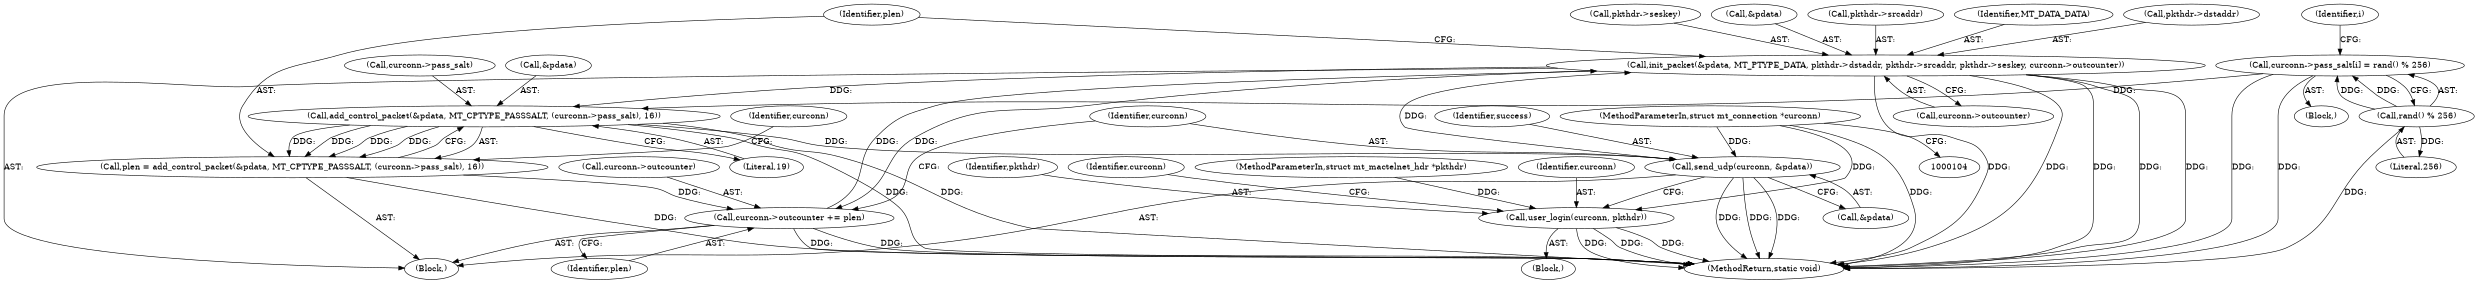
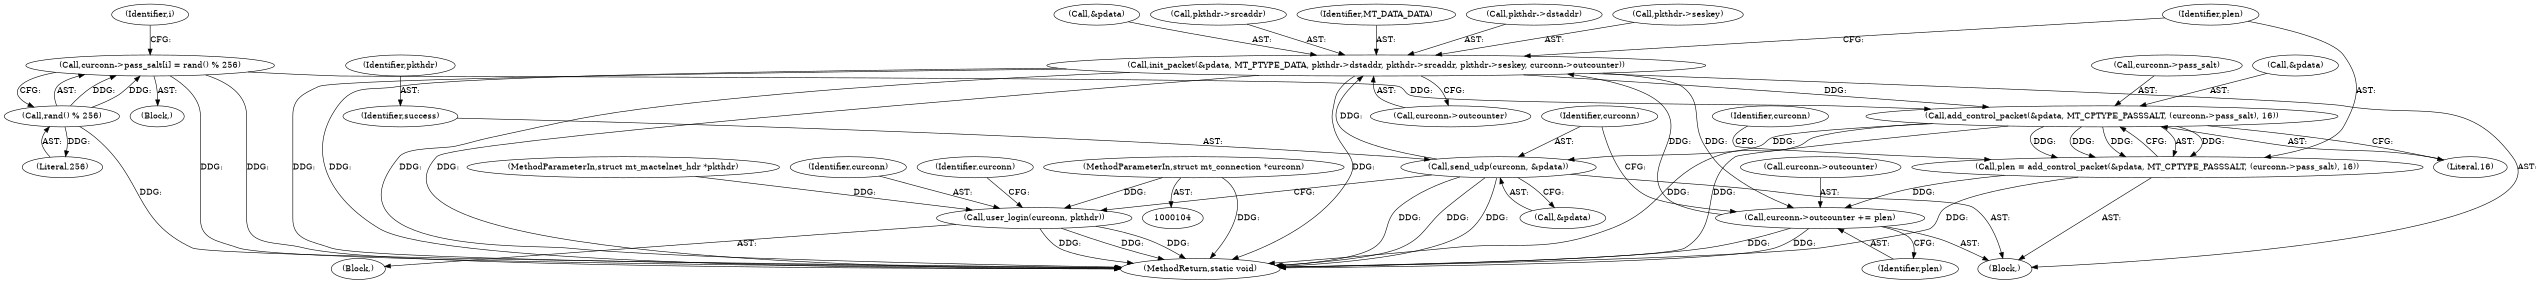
edge "(MethodParameterIn,struct mt_connection *curconn)" -> "(Call,send_udp(curconn, &pdata))": removed, label "DDG:"
edge "(MethodParameterIn,struct mt_connection *curconn)" -> "1000104": label "CFG: " -> "AST: "
node "(Literal,19)": label "(Literal,19)" -> "(Literal,16)"
edge "(Identifier,pkthdr)" -> "(Call,user_login(curconn, pkthdr))": now "(Identifier,pkthdr)" -> "(Identifier,success)"
